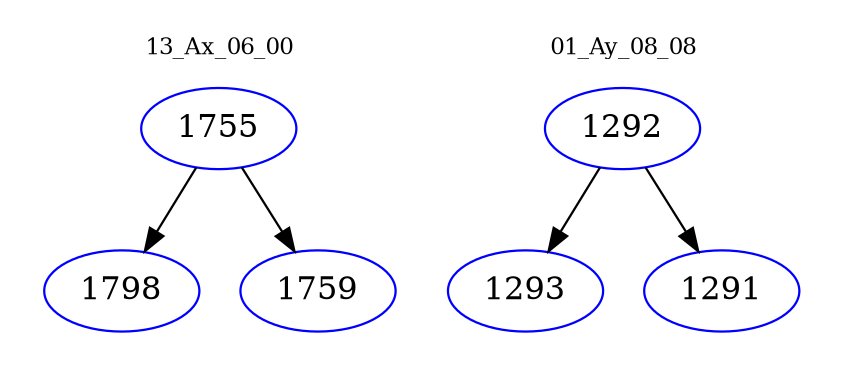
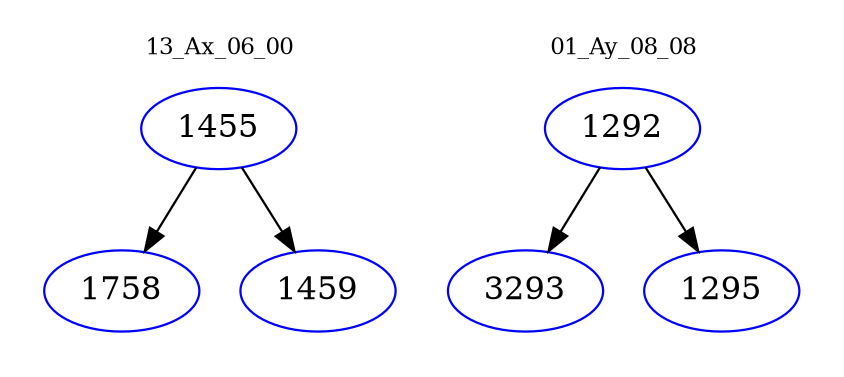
node "1755": label "1755" -> "1455"
node "1798": label "1798" -> "1758"
node "1759": label "1759" -> "1459"
node "1293": label "1293" -> "3293"
node "1291": label "1291" -> "1295"
